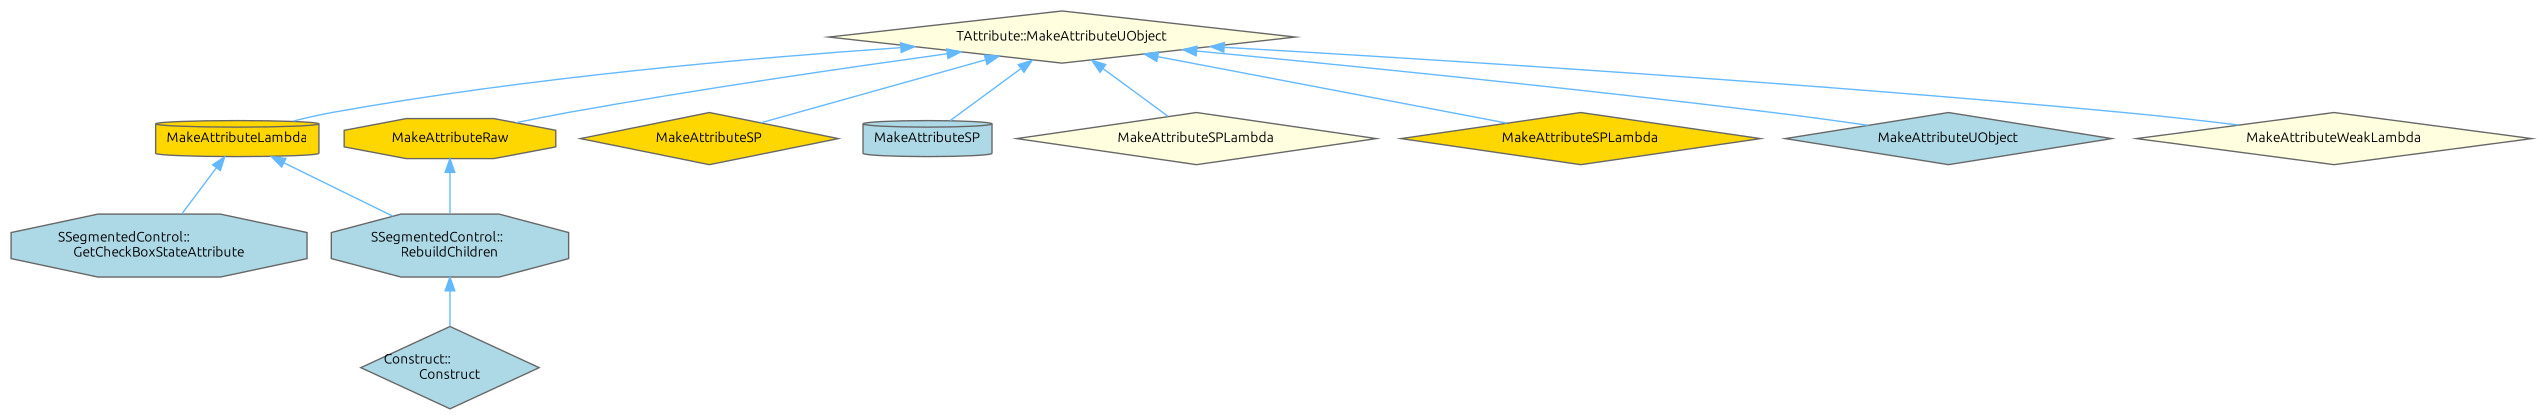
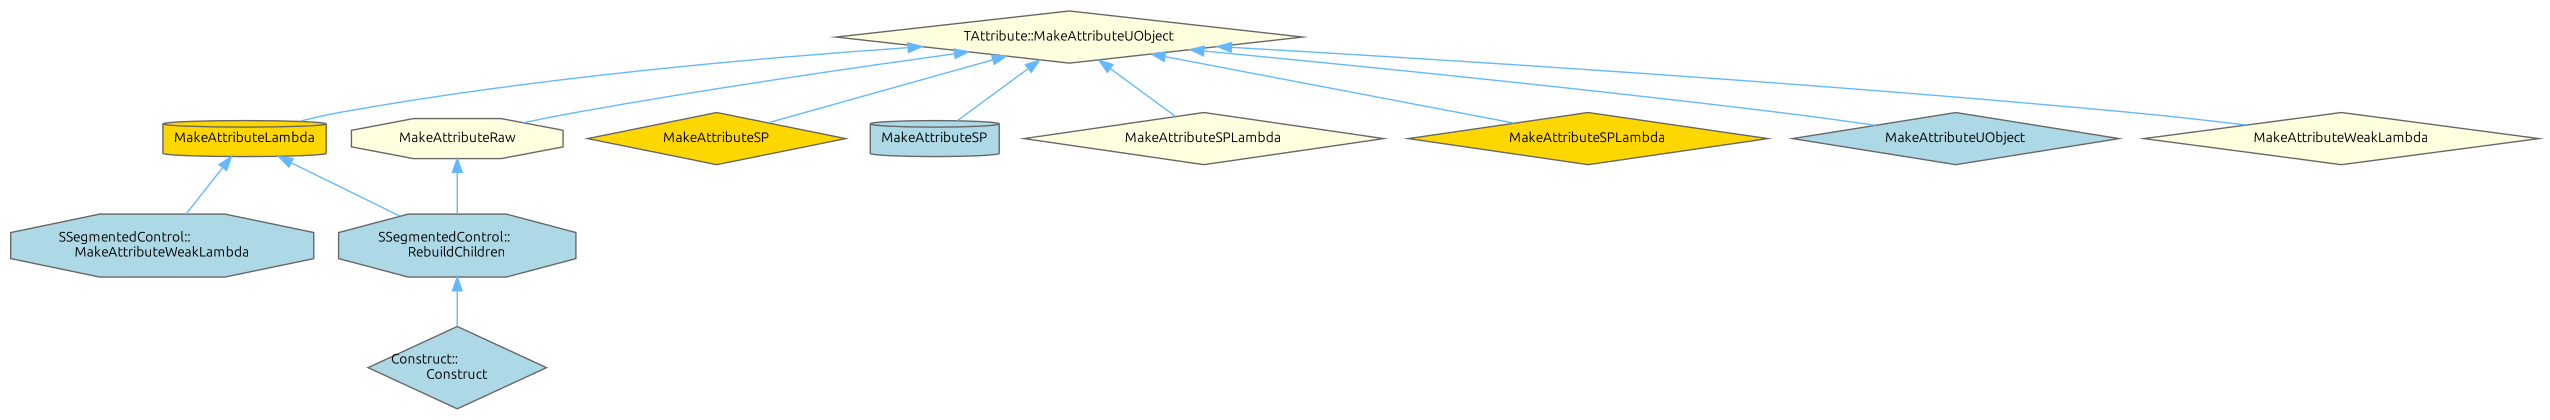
node "MakeAttributeRaw": fillcolor gold -> lightyellow
node "SSegmentedControl:: GetCheckBoxStateAttribute": label "SSegmentedControl:: GetCheckBoxStateAttribute" -> "SSegmentedControl:: MakeAttributeWeakLambda"
